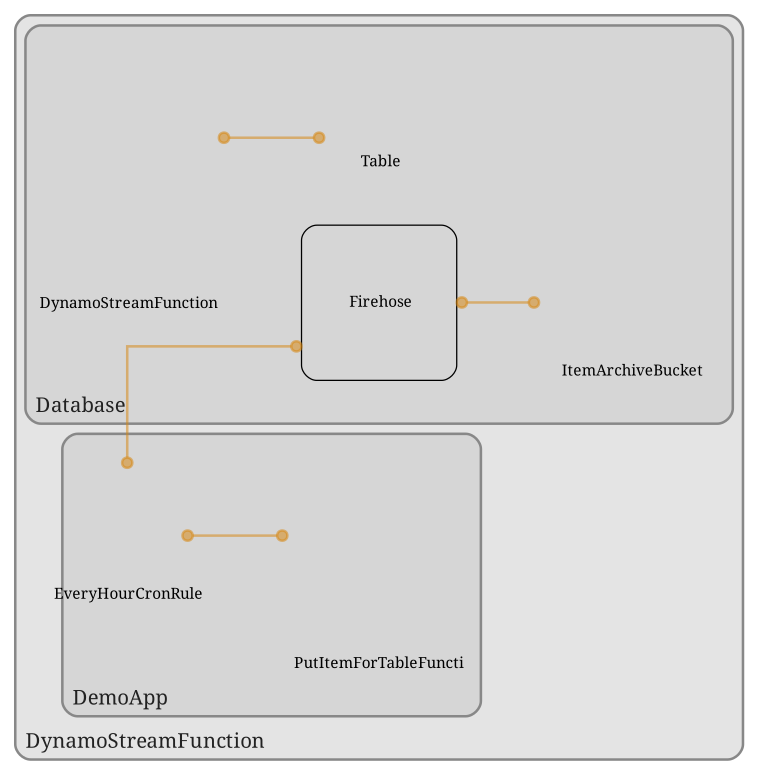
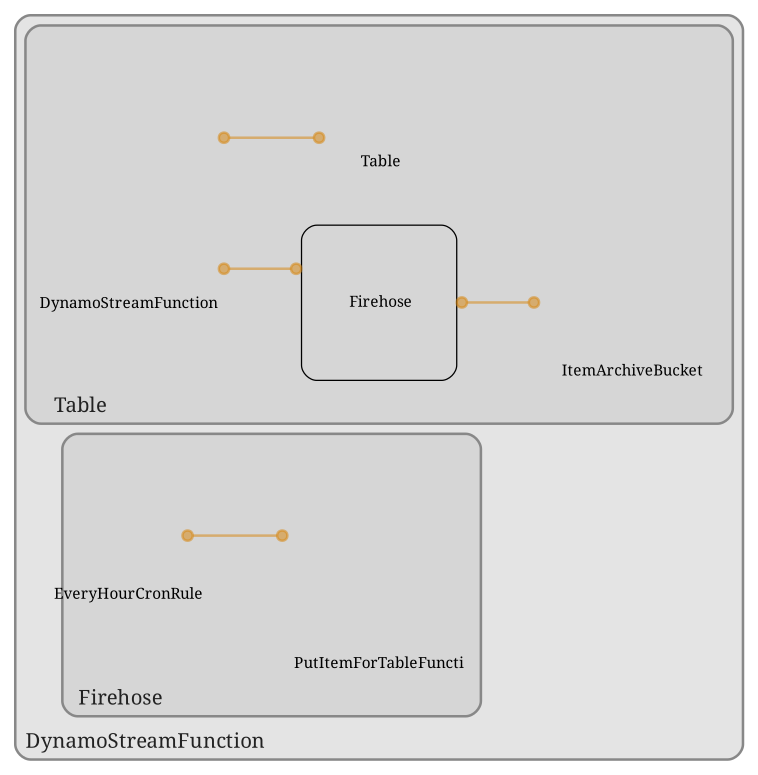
edge "Firehose" -- "EveryHourCronRule": now "Firehose" -- "DynamoStreamFunction"
cluster "Database": label "Database" -> "Table"
cluster "DemoApp": label "DemoApp" -> "Firehose"
